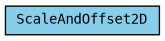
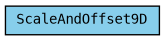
node "ScaleAndOffset2D": label "ScaleAndOffset2D" -> "ScaleAndOffset9D"
